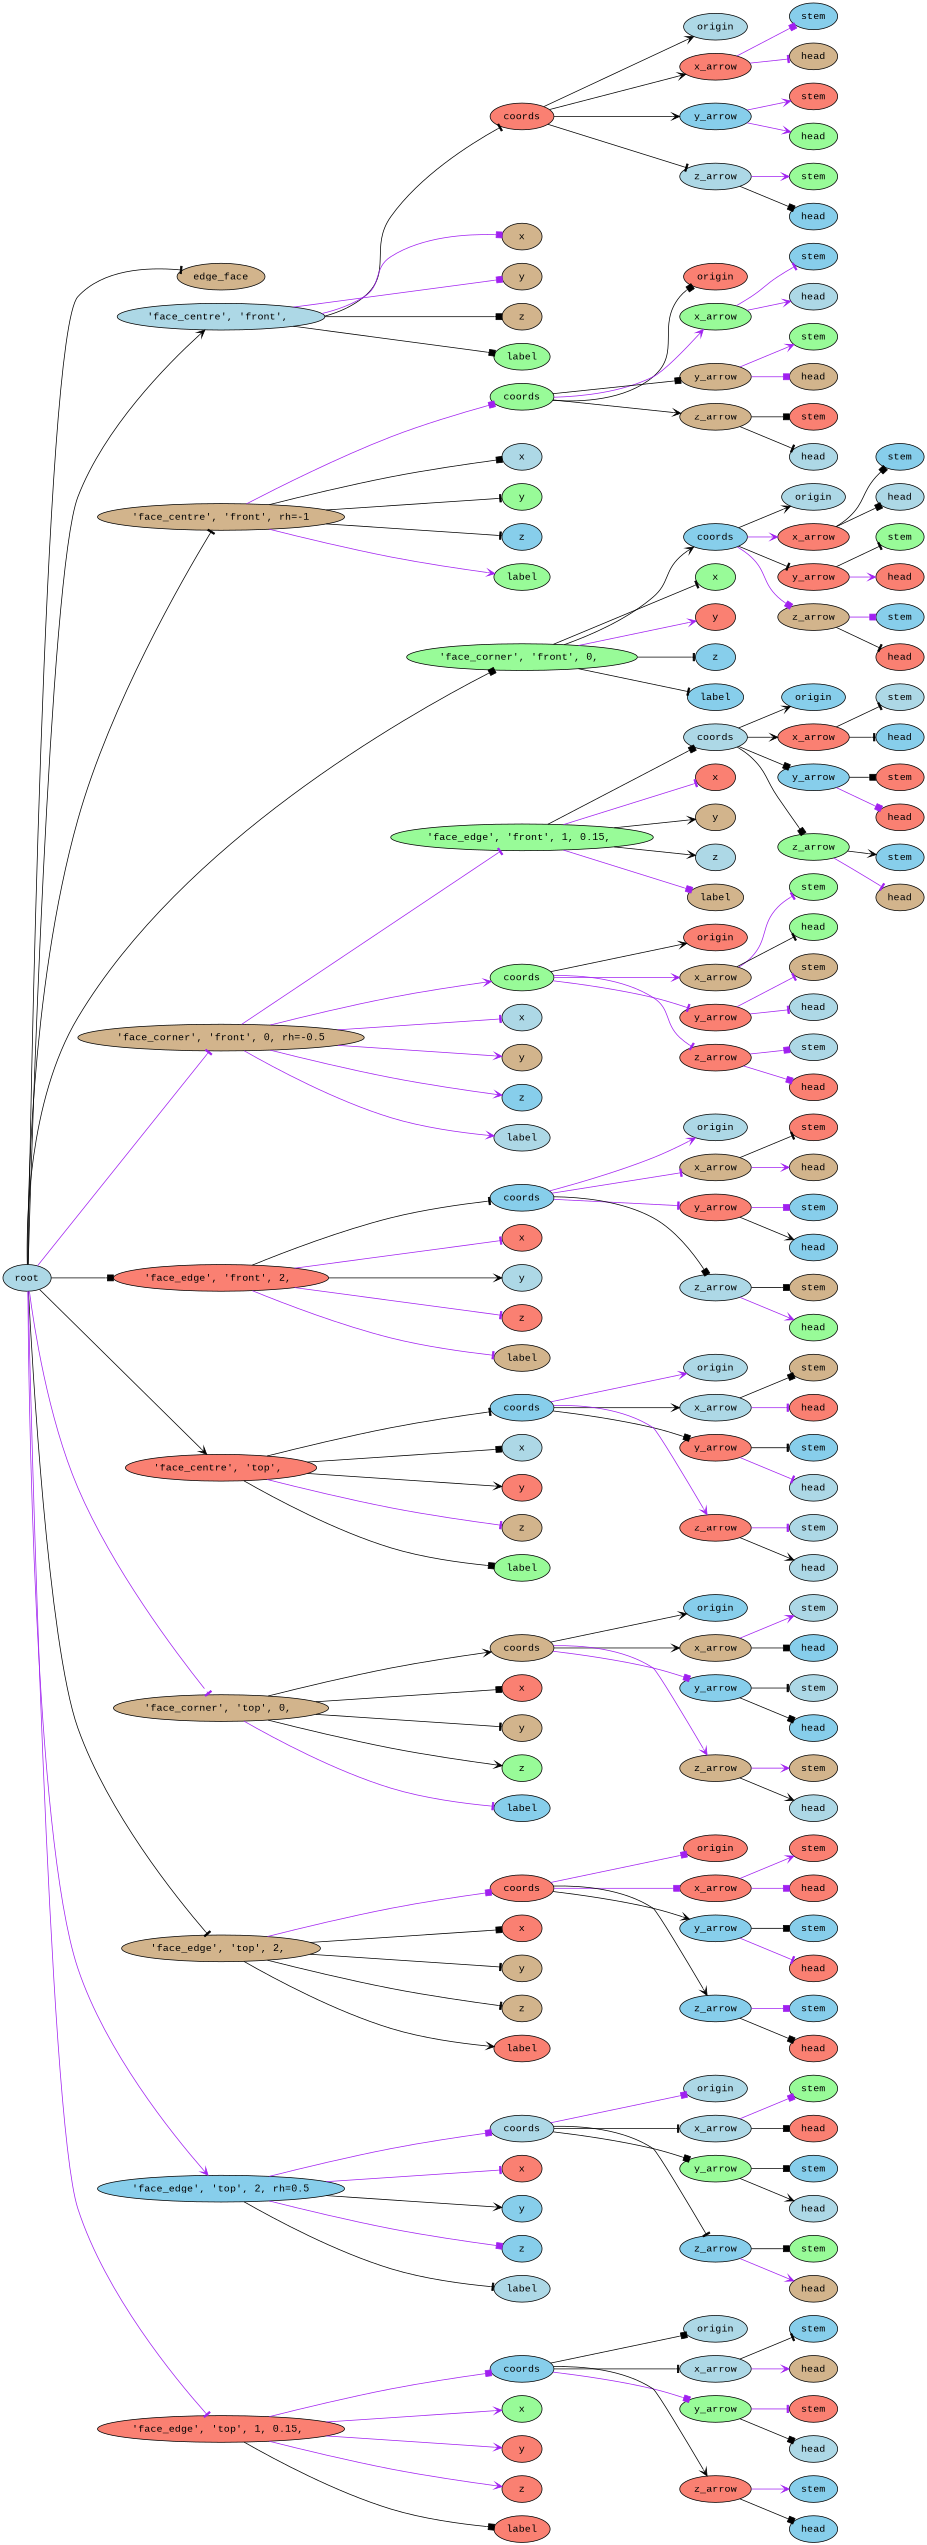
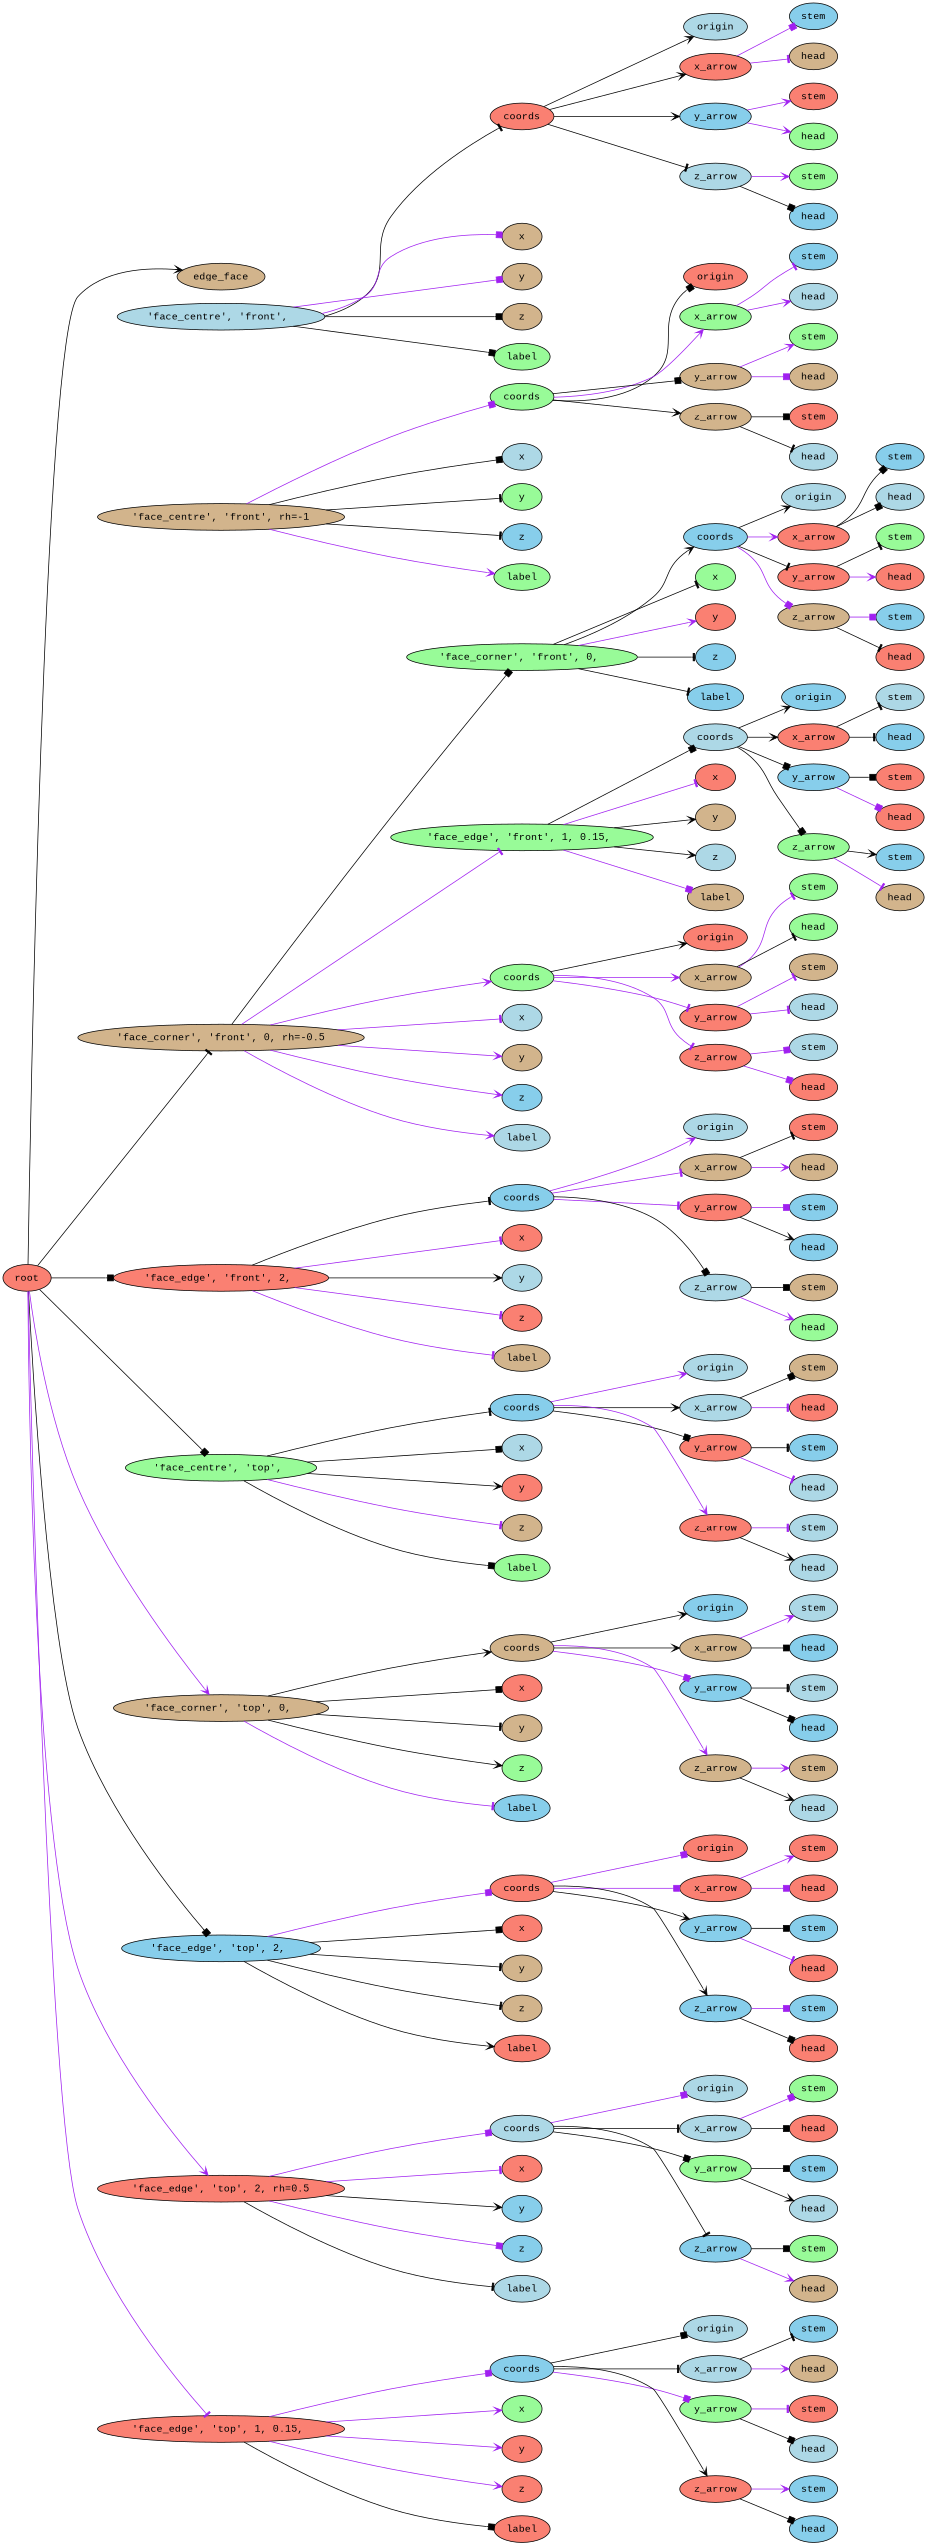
edge "root" -> "edge_face": arrowhead tee -> vee
edge "root" -> "'face_centre', 'front',": removed
edge "root" -> "'face_centre', 'front', rh=-1": removed
edge "root" -> "'face_corner', 'front', 0,": now "'face_corner', 'front', 0, rh=-0.5" -> "'face_corner', 'front', 0,"
edge "root" -> "'face_corner', 'front', 0, rh=-0.5": color purple -> black
node "root": fillcolor lightblue -> salmon
edge "root" -> "'face_centre', 'top',": arrowhead vee -> box
node "'face_centre', 'top',": fillcolor salmon -> palegreen
edge "root" -> "'face_corner', 'top', 0,": arrowhead tee -> vee
edge "root" -> "'face_edge', 'top', 2,": arrowhead tee -> box
node "'face_edge', 'top', 2,": fillcolor tan -> skyblue
node "'face_edge', 'top', 2, rh=0.5": fillcolor skyblue -> salmon
